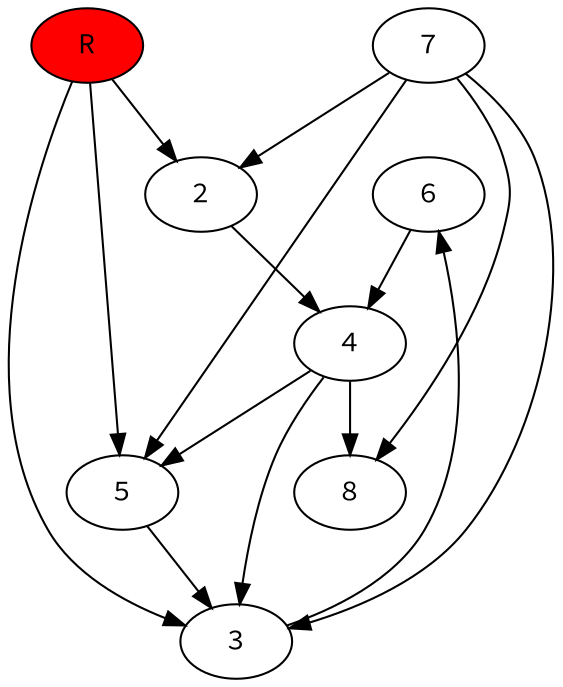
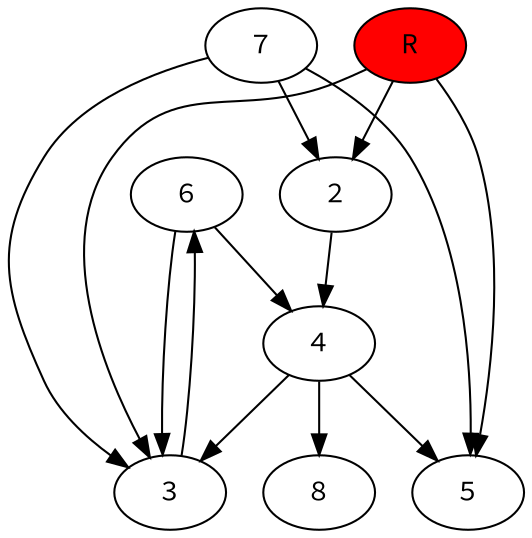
edge "7" -> "8": removed
edge "5" -> "3": now "6" -> "3"
